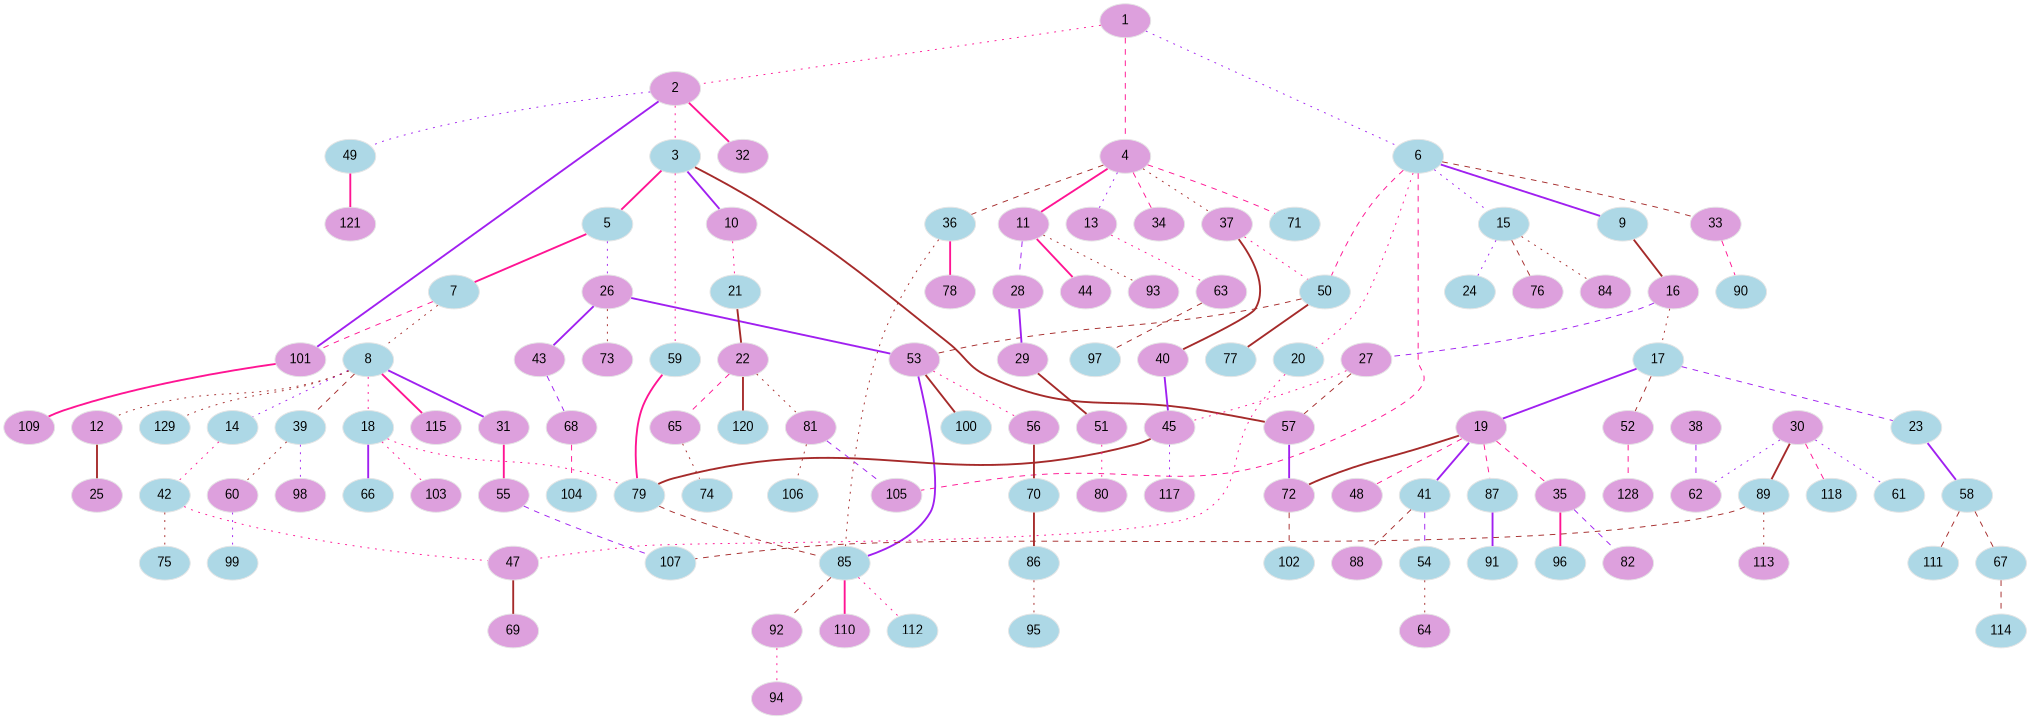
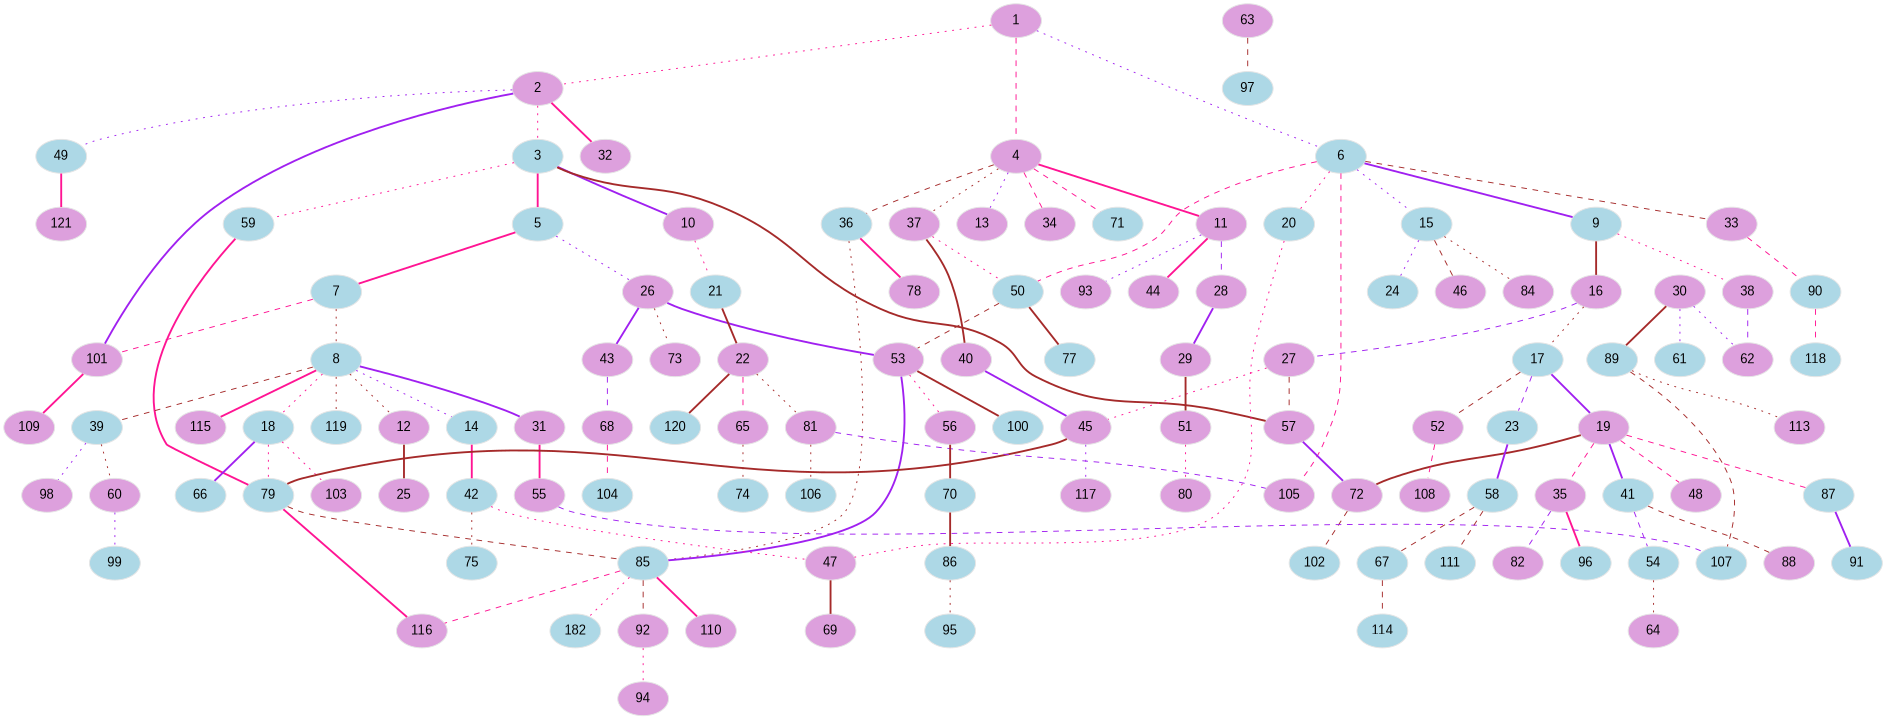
edge "9" -- "38": added
edge "11" -- "93": color brown -> purple
edge "13" -- "63": removed
node "76": label "76" -> "46"
node "129": label "129" -> "119"
edge "14" -- "42": style dotted -> bold
edge "30" -- "118": now "90" -- "118"
node "128": label "128" -> "108"
node "116": added
node "112": label "112" -> "182"
